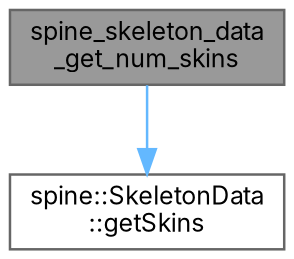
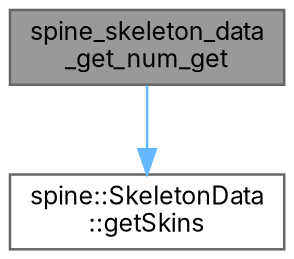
node "spine_skeleton_data _get_num_skins": label "spine_skeleton_data _get_num_skins" -> "spine_skeleton_data _get_num_get"
